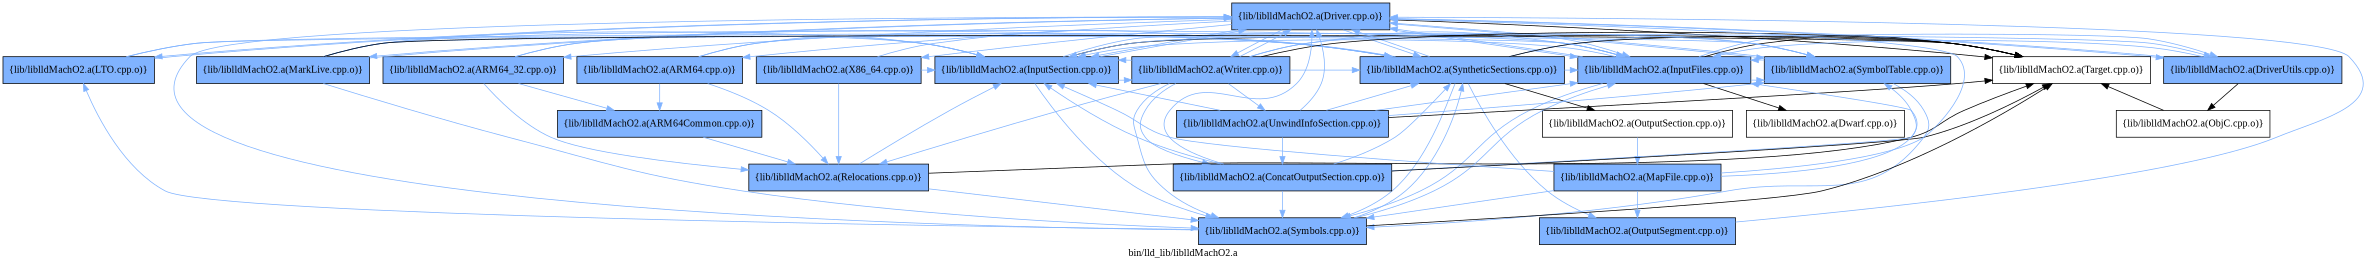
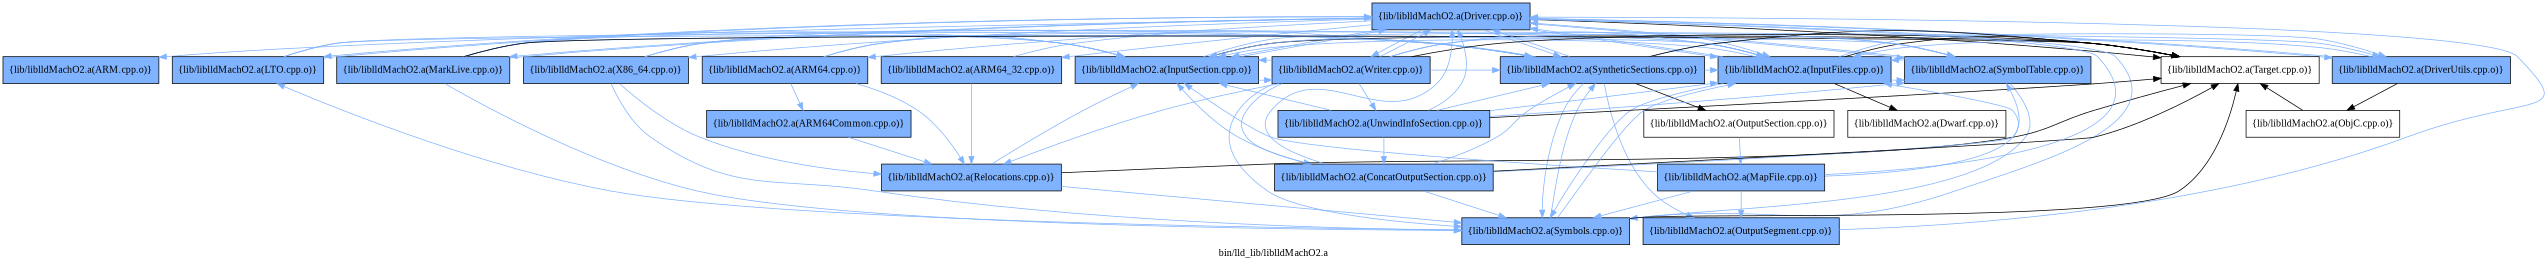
edge "{lib/liblldMachO2.a(ARM64_32.cpp.o)}" -> "{lib/liblldMachO2.a(InputSection.cpp.o)}": removed
node "{lib/liblldMachO2.a(ARM.cpp.o)}": added
edge "{lib/liblldMachO2.a(ARM64_32.cpp.o)}" -> "{lib/liblldMachO2.a(ARM64Common.cpp.o)}": removed
edge "{lib/liblldMachO2.a(InputSection.cpp.o)}" -> "{lib/liblldMachO2.a(Symbols.cpp.o)}": now "{lib/liblldMachO2.a(X86_64.cpp.o)}" -> "{lib/liblldMachO2.a(Symbols.cpp.o)}"
